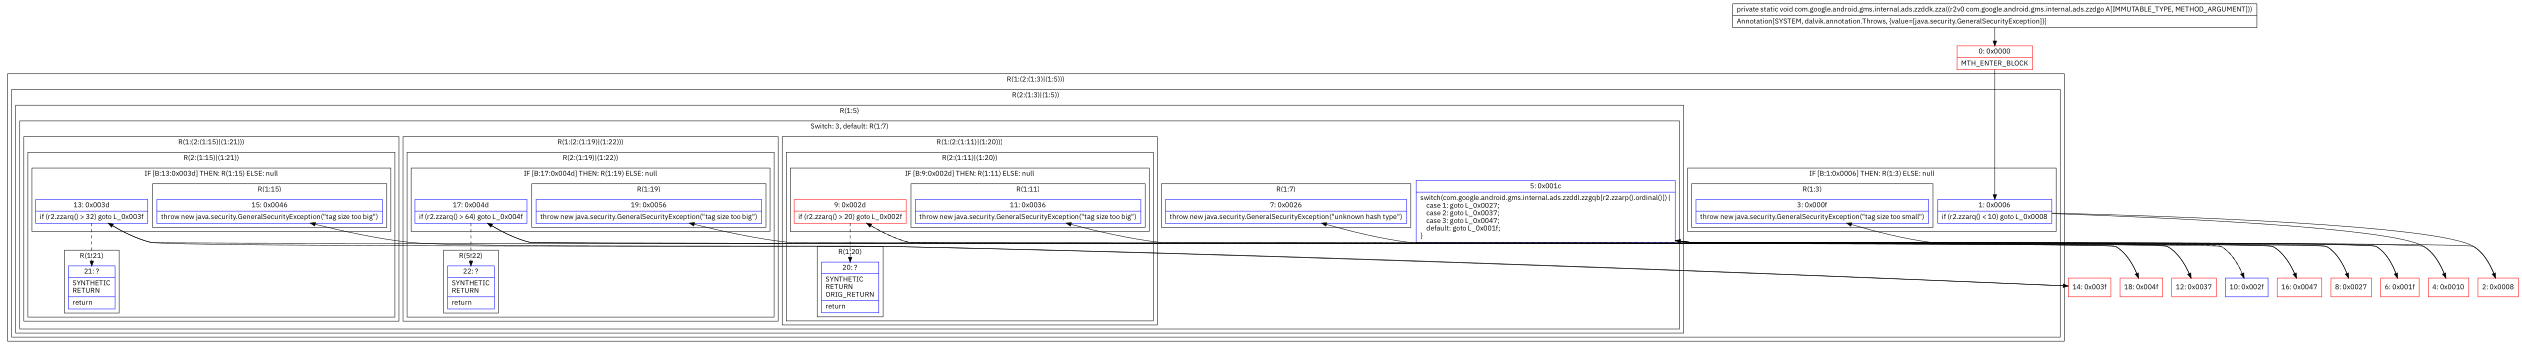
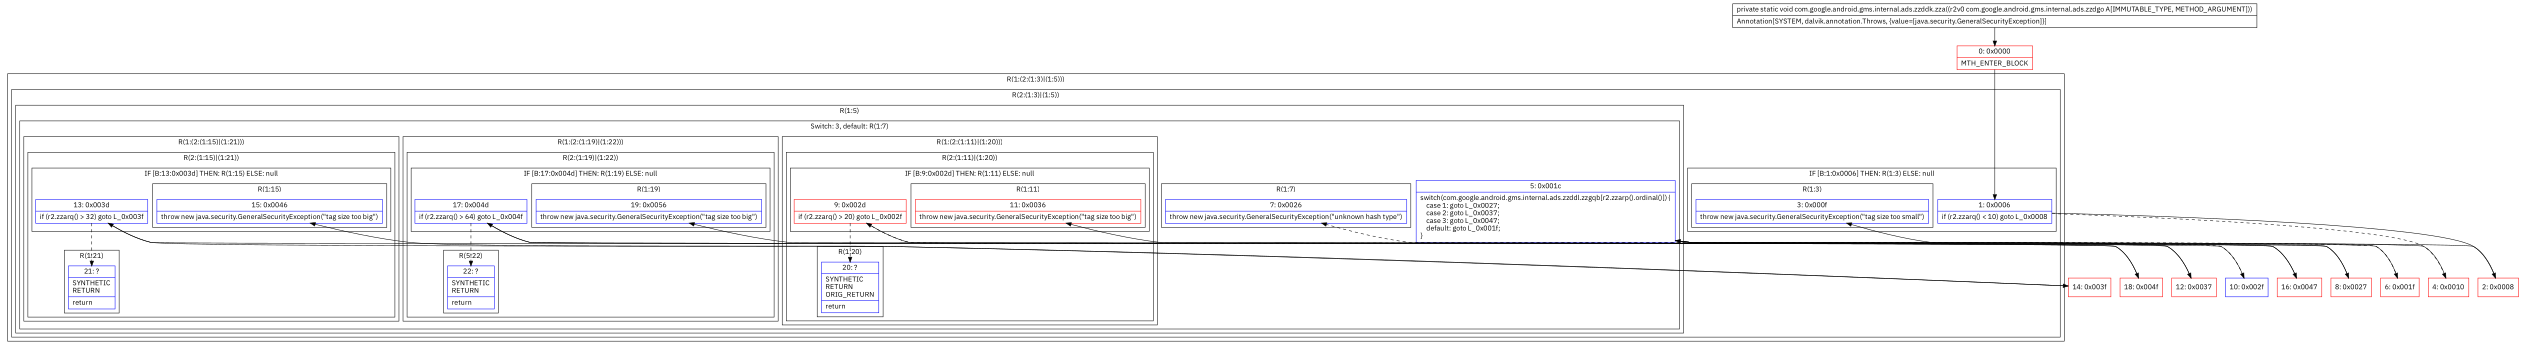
node "11: 0x0036": color blue -> red
edge "1: 0x0006" -> "4: 0x0010": style solid -> dashed
edge "6: 0x001f" -> "7: 0x0026": style solid -> dashed
